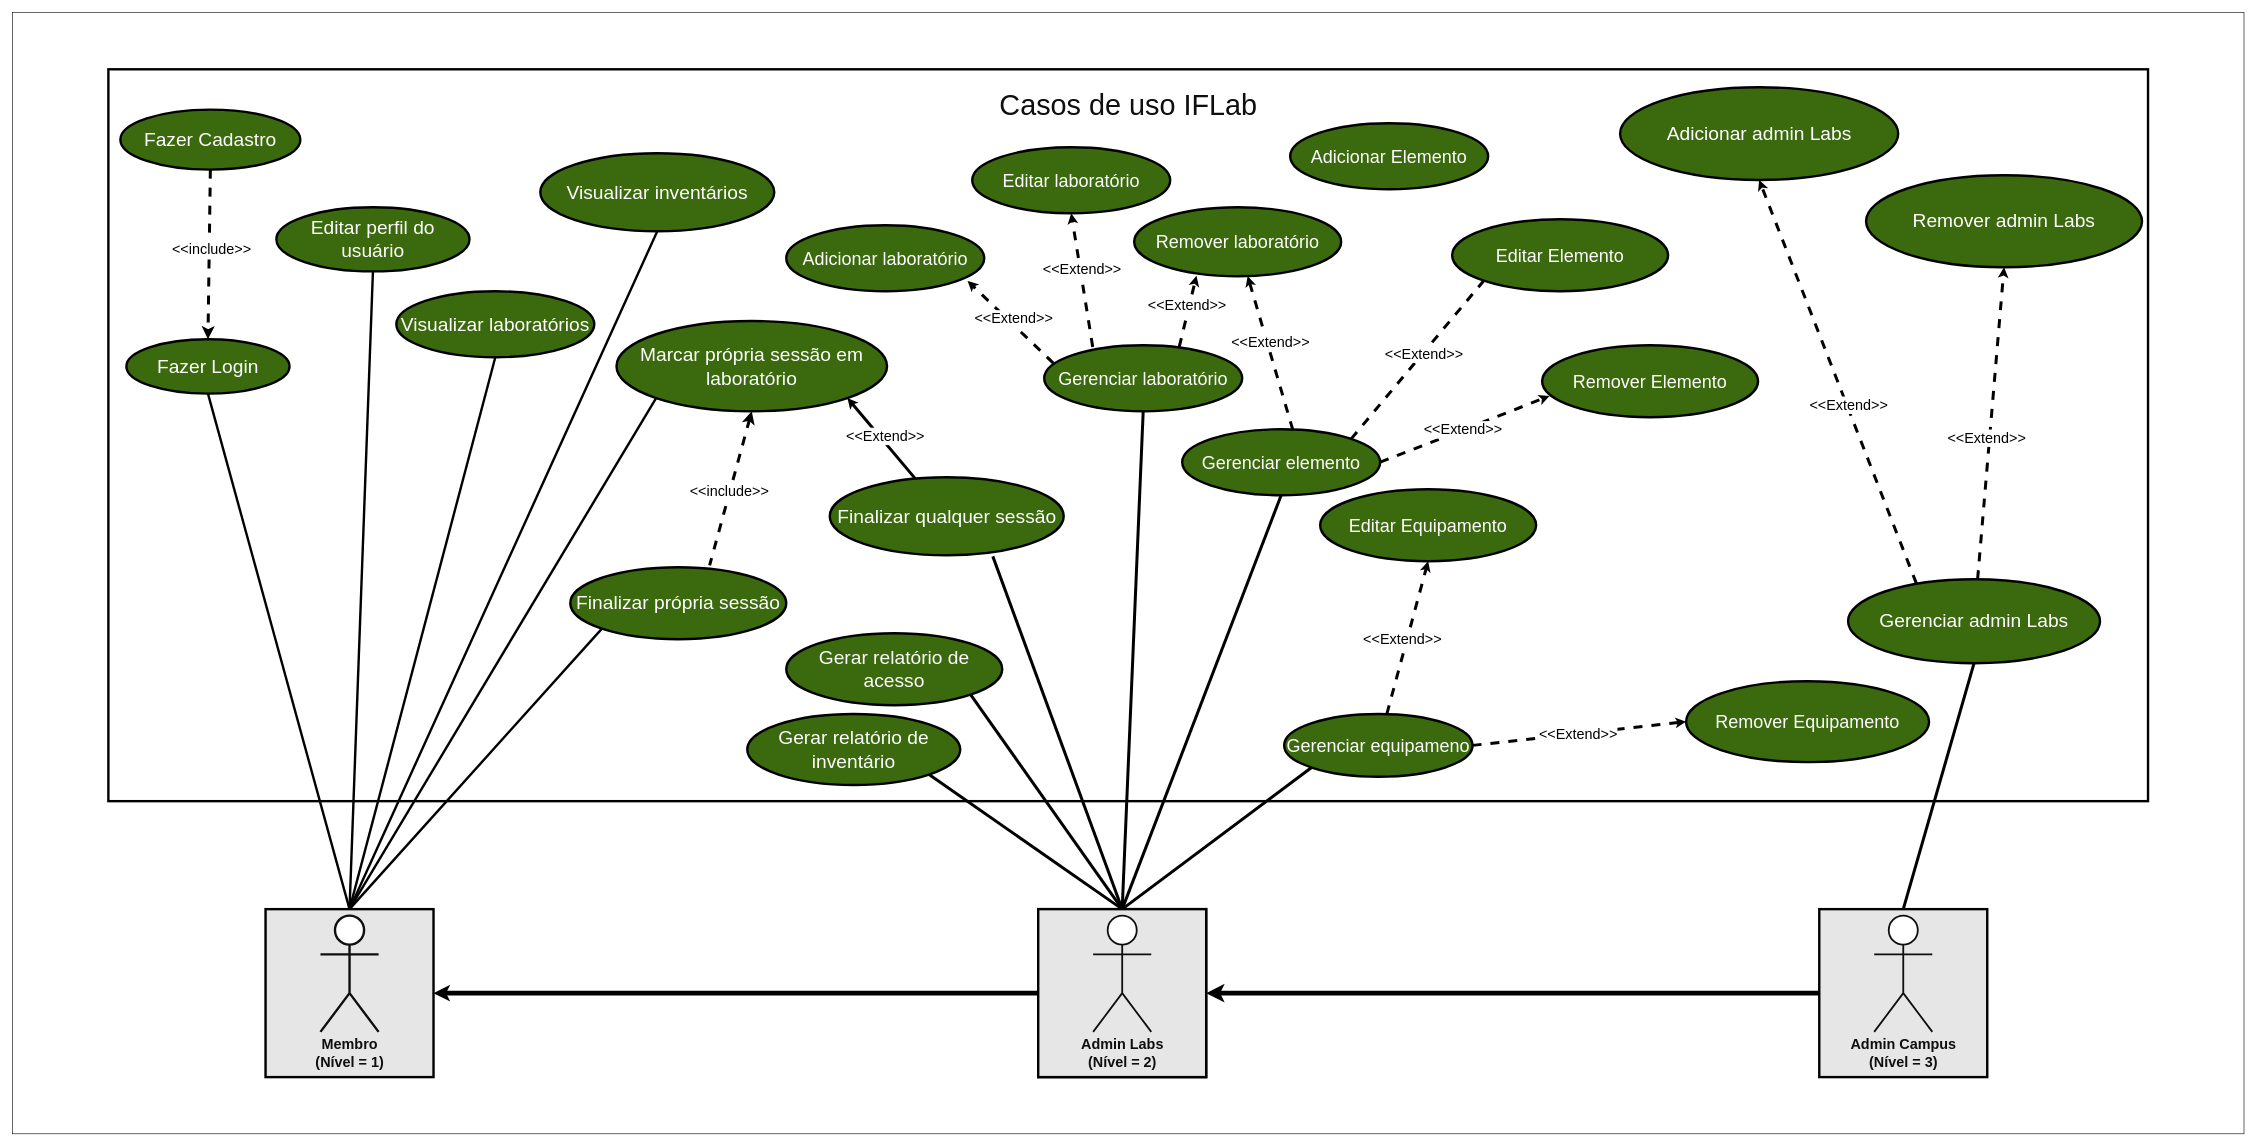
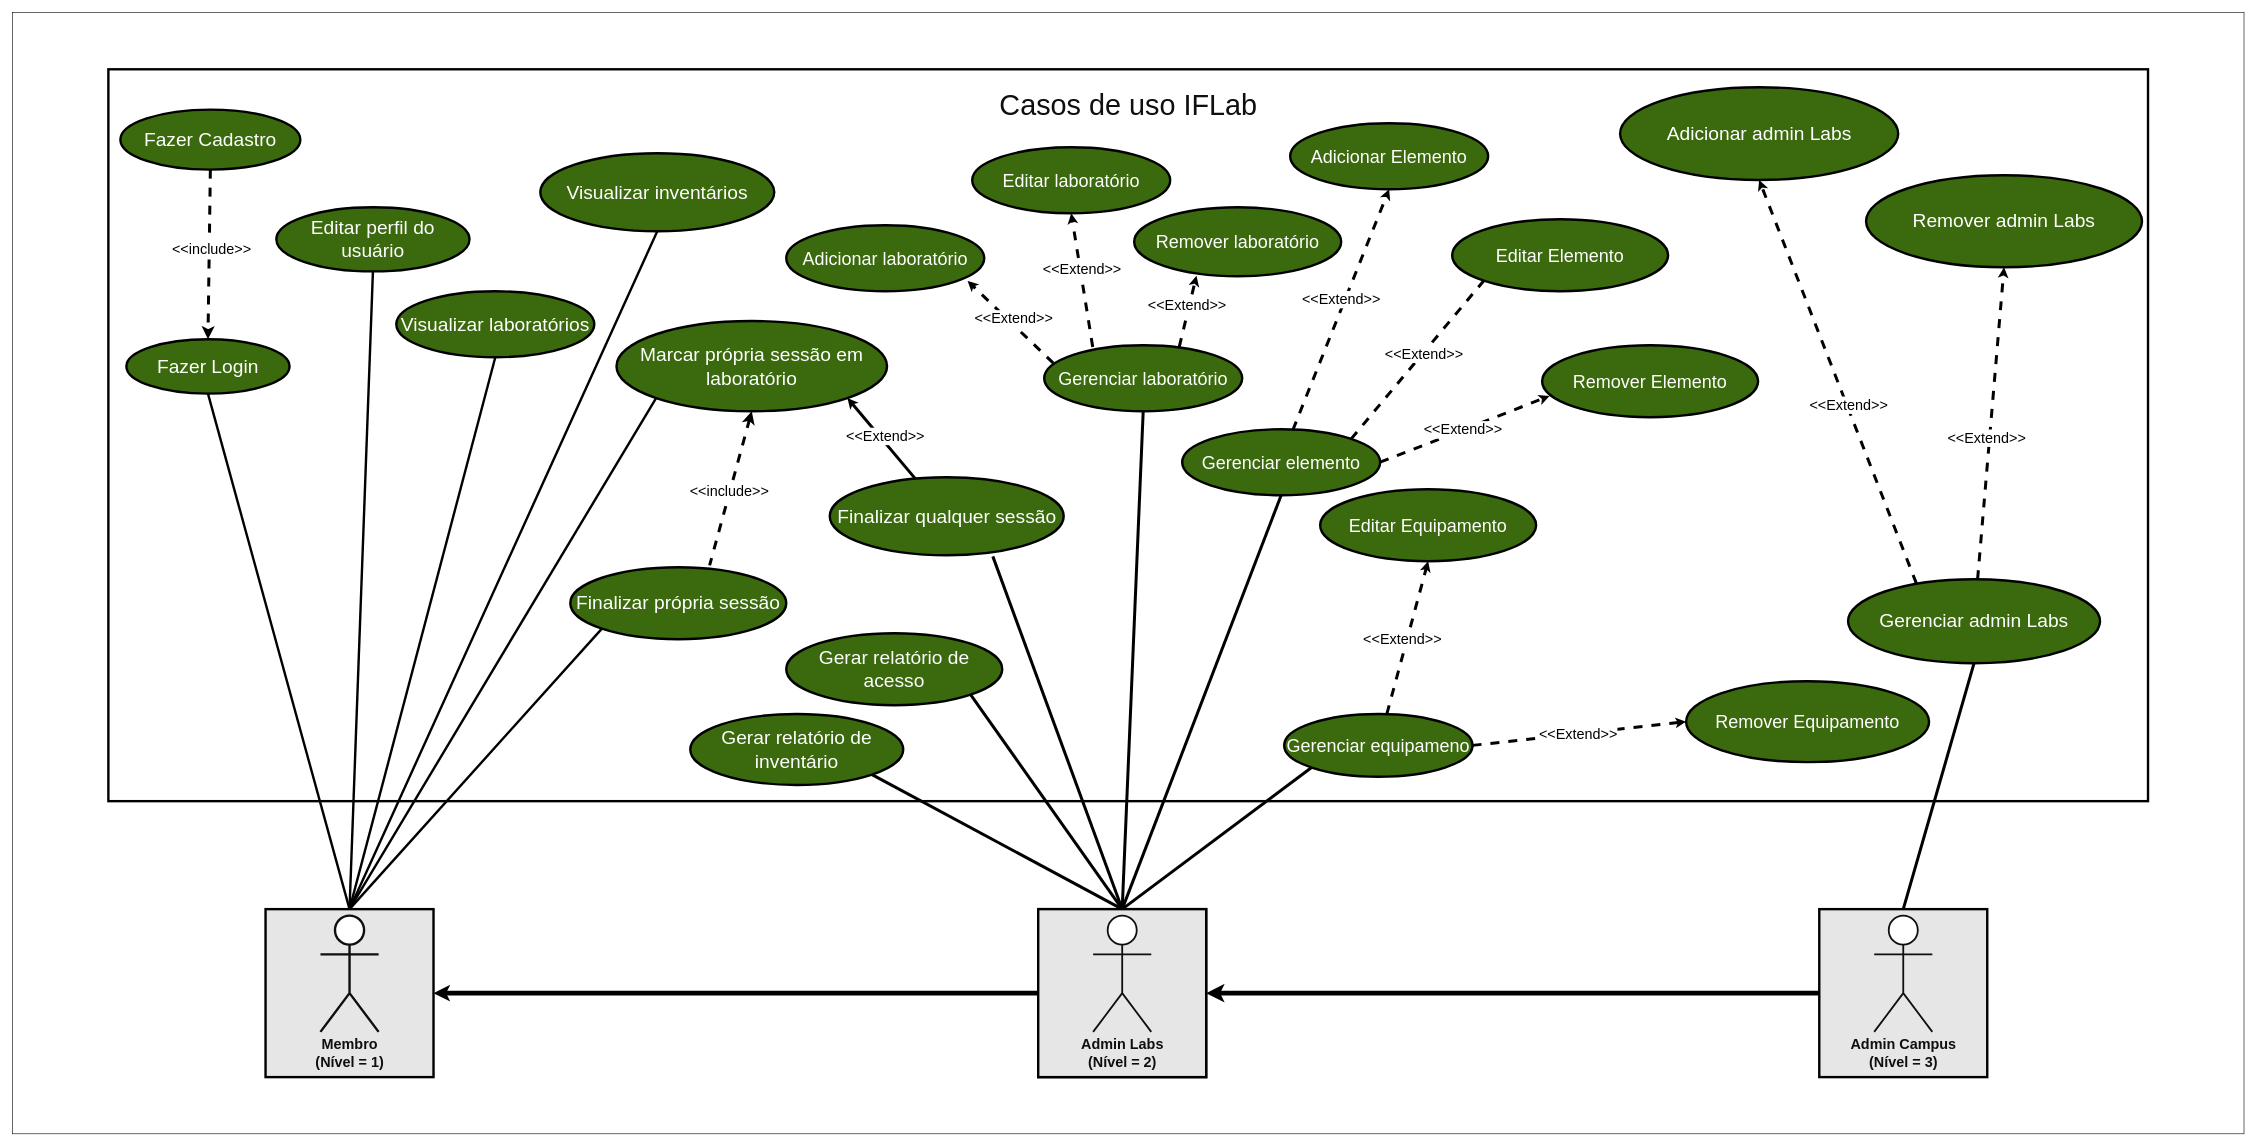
edge "Gerenciar elemento" -> "Remover laboratório": now "Gerenciar elemento" -> "Adicionar Elemento"
node "Gerar relatório de inventário": moved (854, 750) -> (797, 750)
